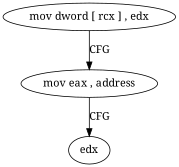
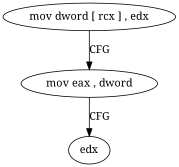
node "mov eax , address": label "mov eax , address" -> "mov eax , dword"
